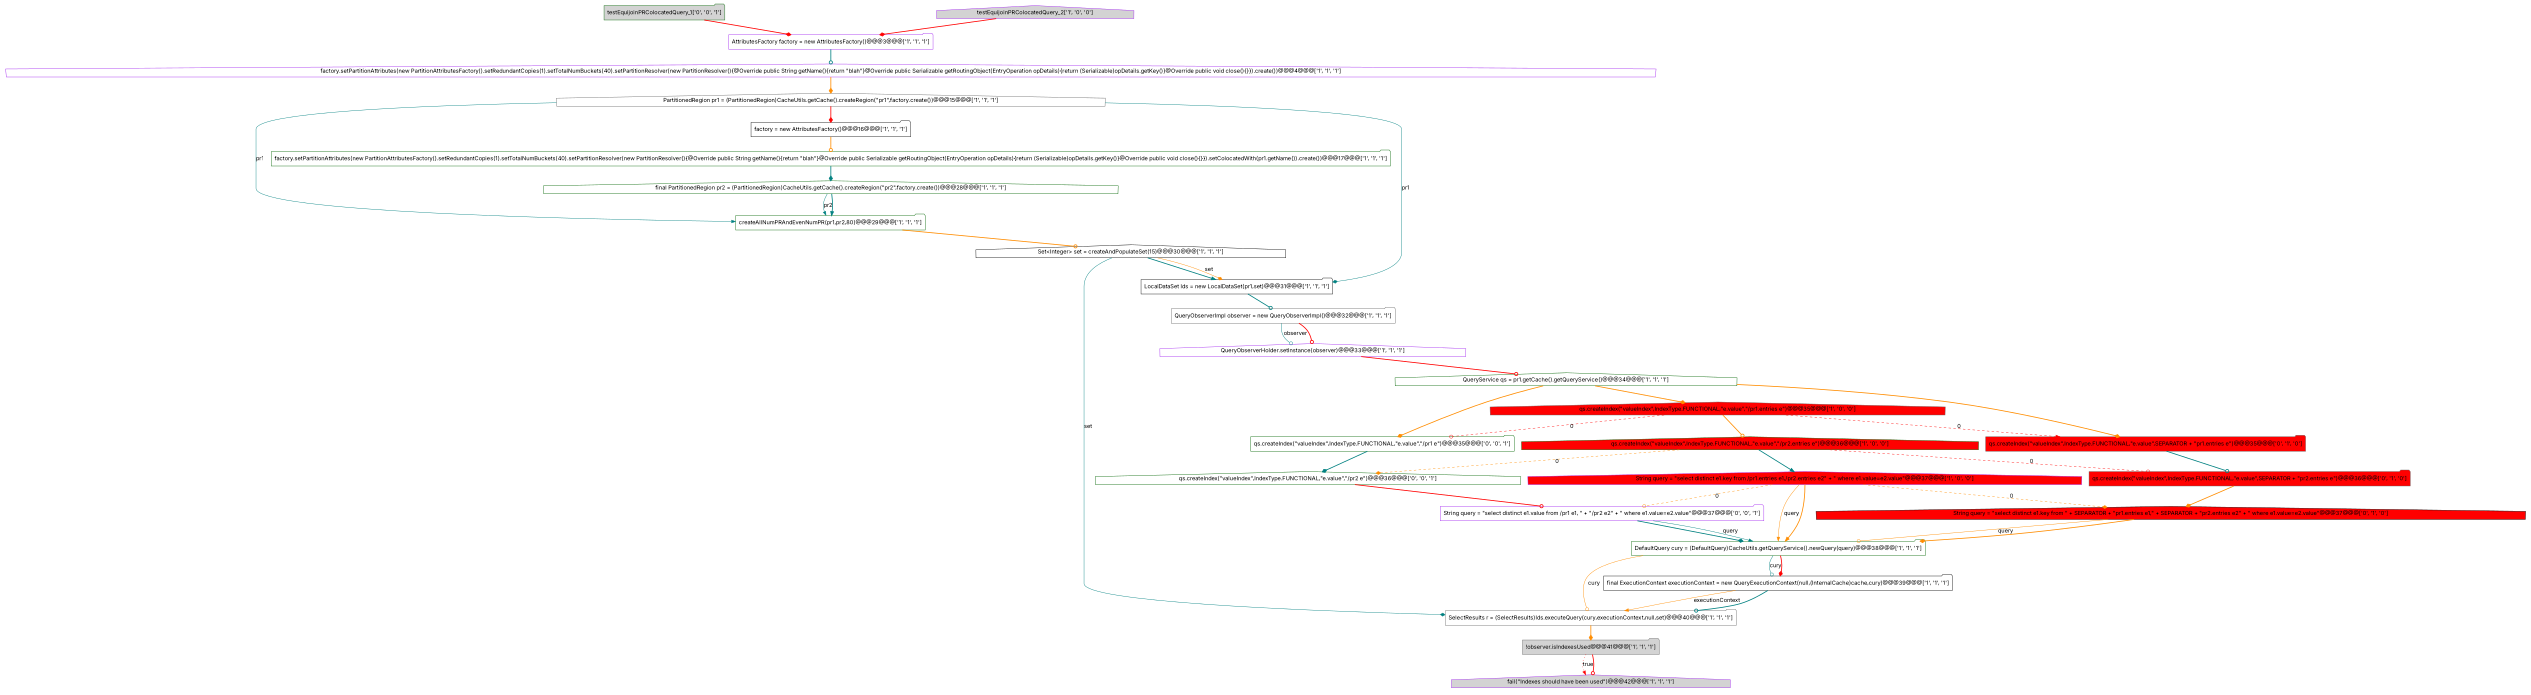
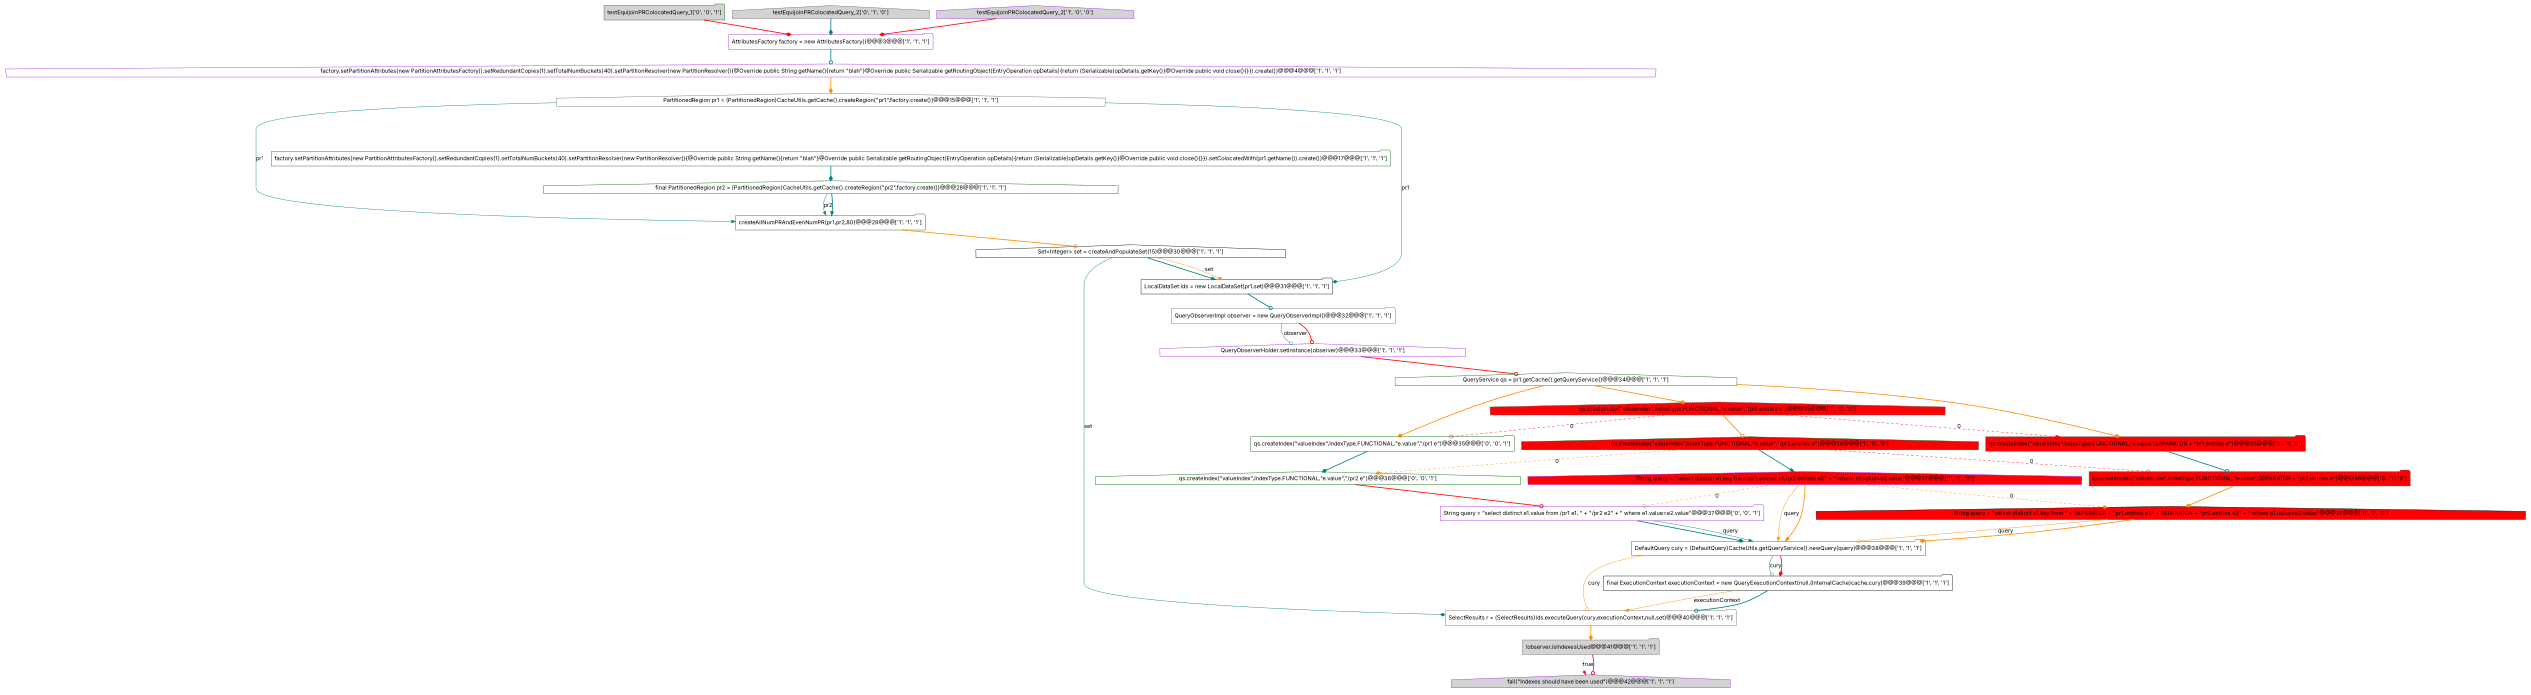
node "testEquijoinPRColocatedQuery_2['0', '1', '0']": added
node "factory = new AttributesFactory()@@@16@@@['1', '1', '1']": removed
